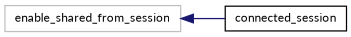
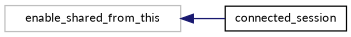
node "enable_shared_from_session": label "enable_shared_from_session" -> "enable_shared_from_this"
